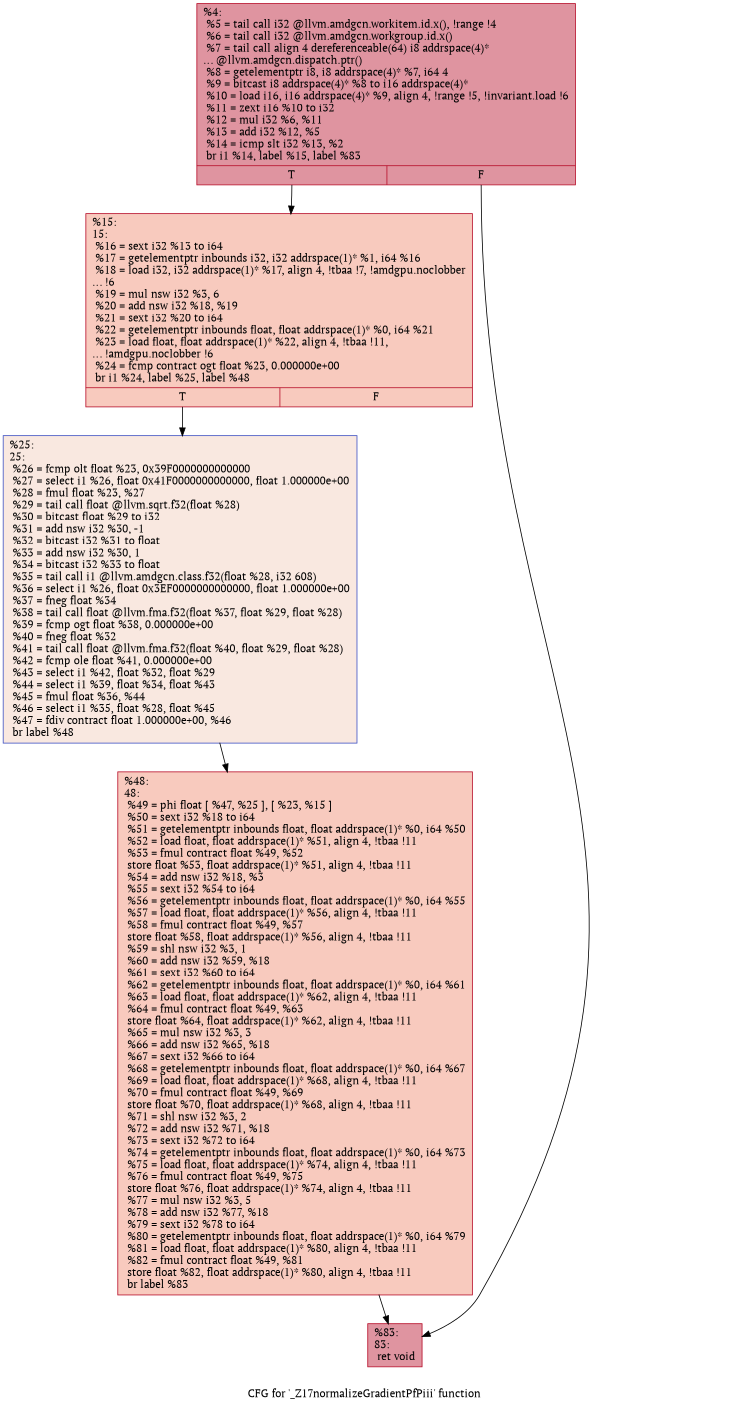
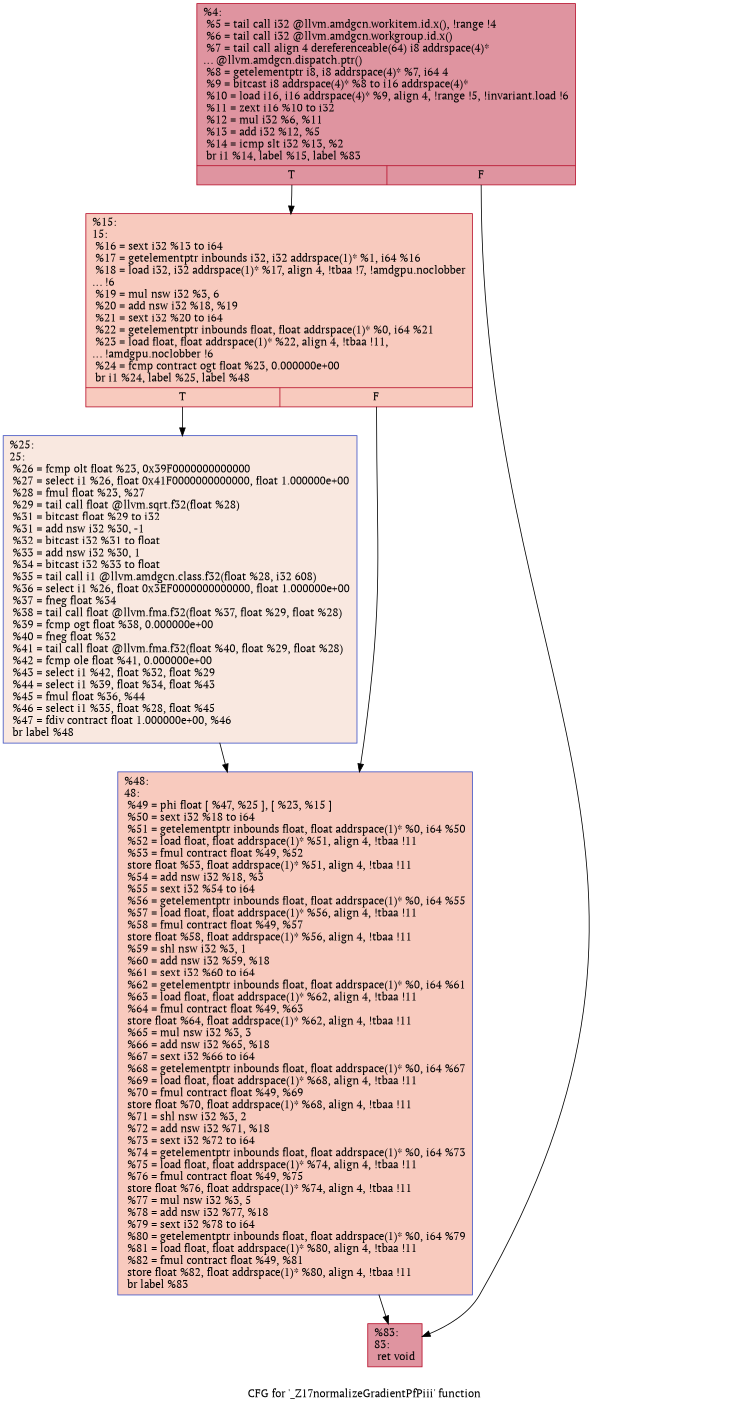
node "%25:": text "%30 = bitcast float %29 to i32" -> "%31 = bitcast float %29 to i32"
edge "%15:" -> "%48:": added
node "%48:": color #b70d28ff -> #3d50c3ff
